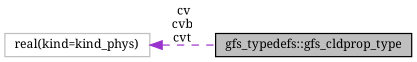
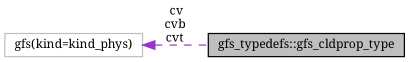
node "real(kind=kind_phys)": label "real(kind=kind_phys)" -> "gfs(kind=kind_phys)"
